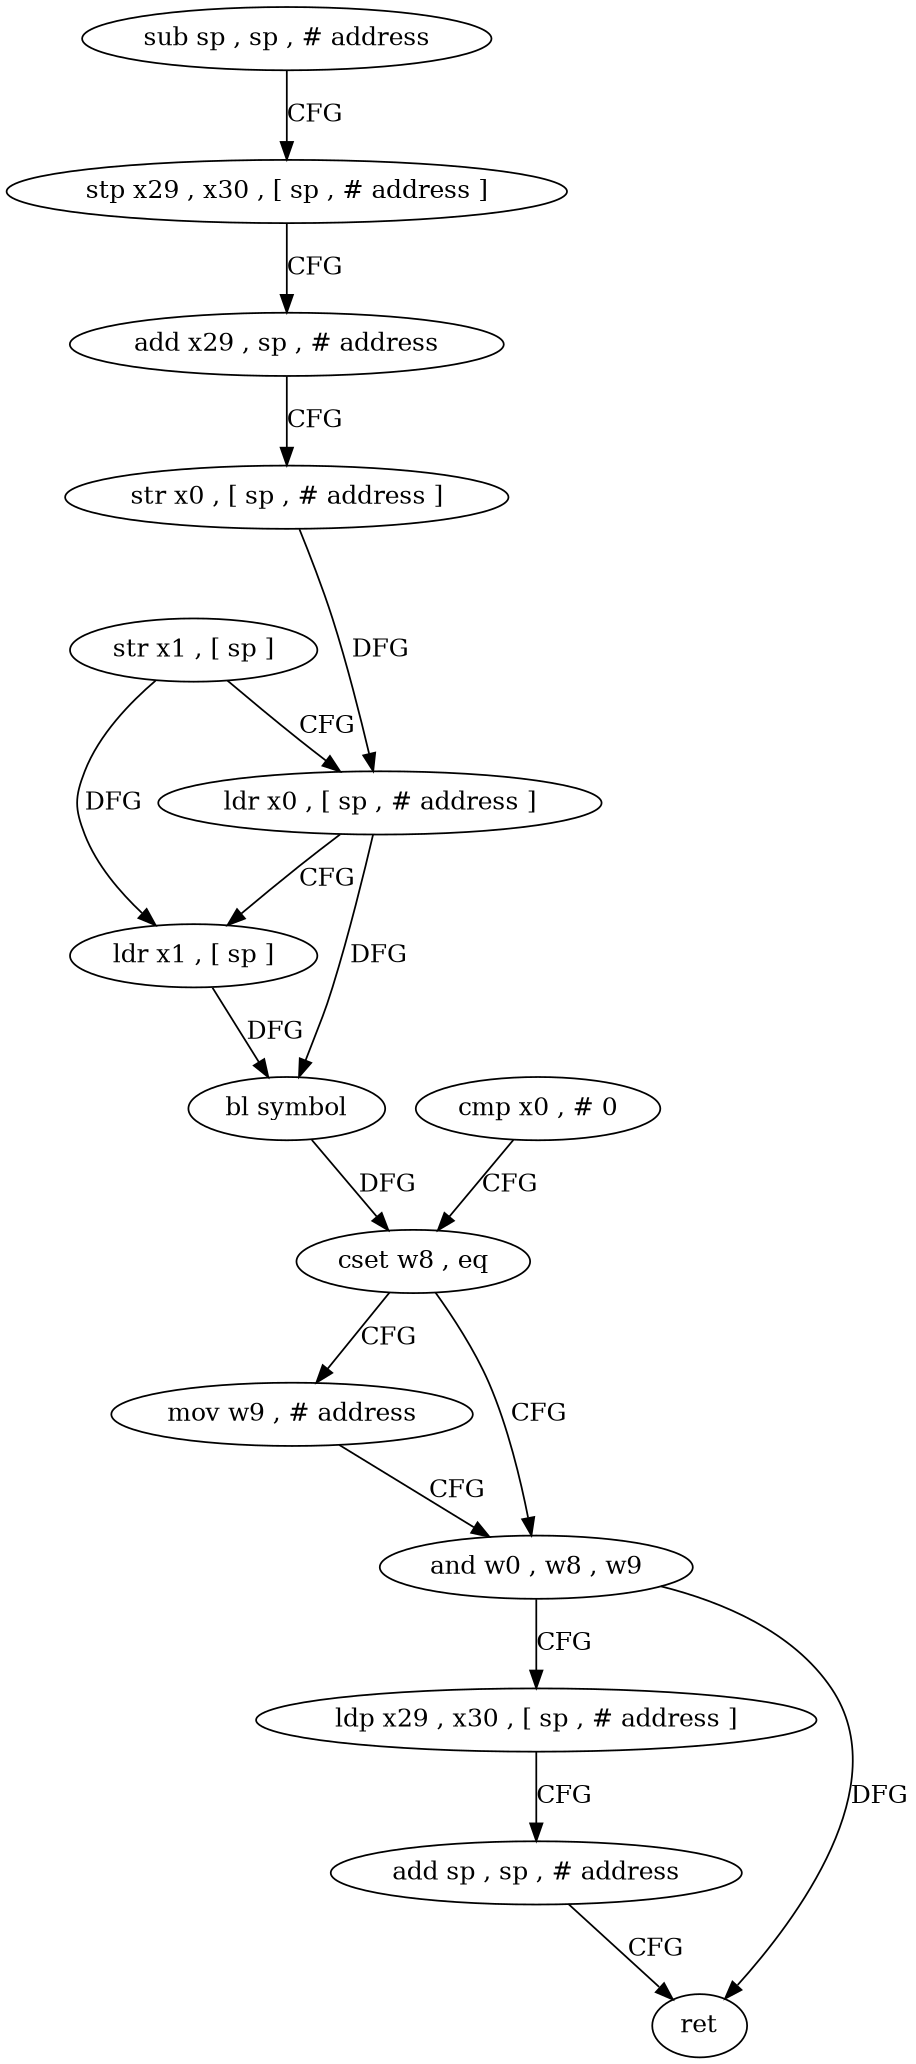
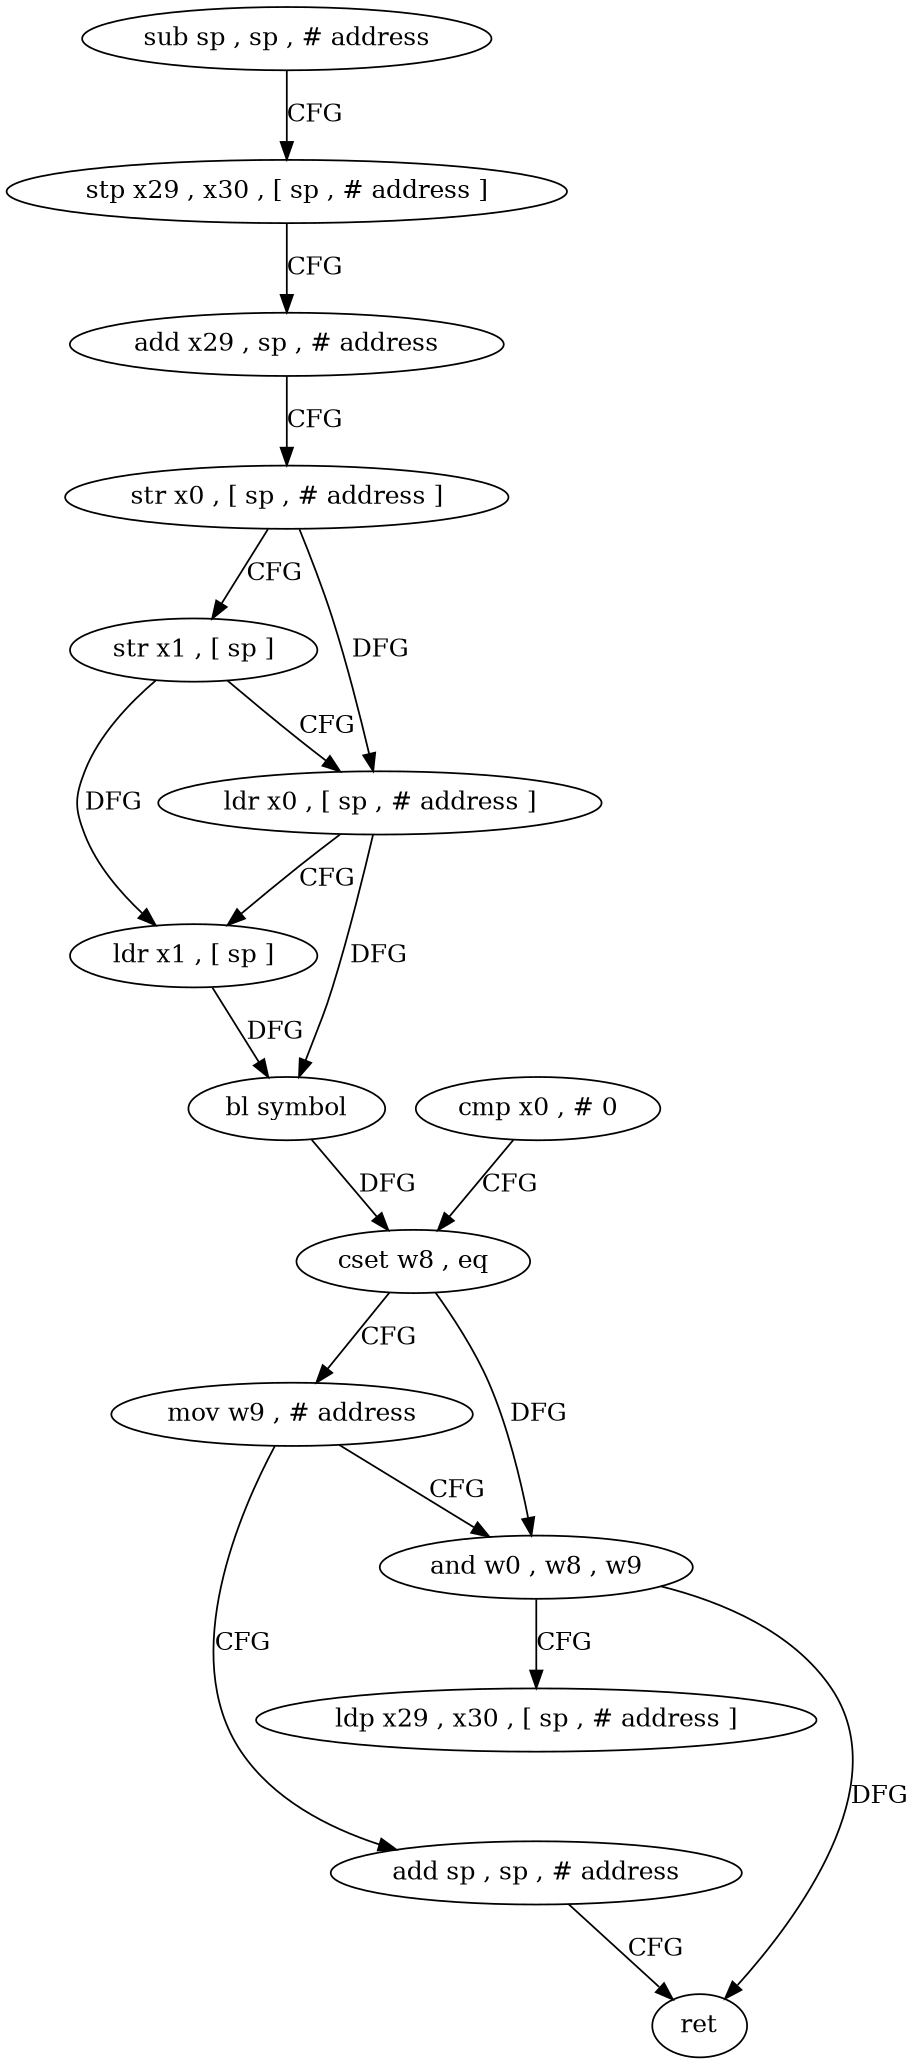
edge "str x0 , [ sp , # address ]" -> "str x1 , [ sp ]": added, label "CFG"
edge "cset w8 , eq" -> "and w0 , w8 , w9": label "CFG" -> "DFG"
edge "ldp x29 , x30 , [ sp , # address ]" -> "add sp , sp , # address": now "mov w9 , # address" -> "add sp , sp , # address"
